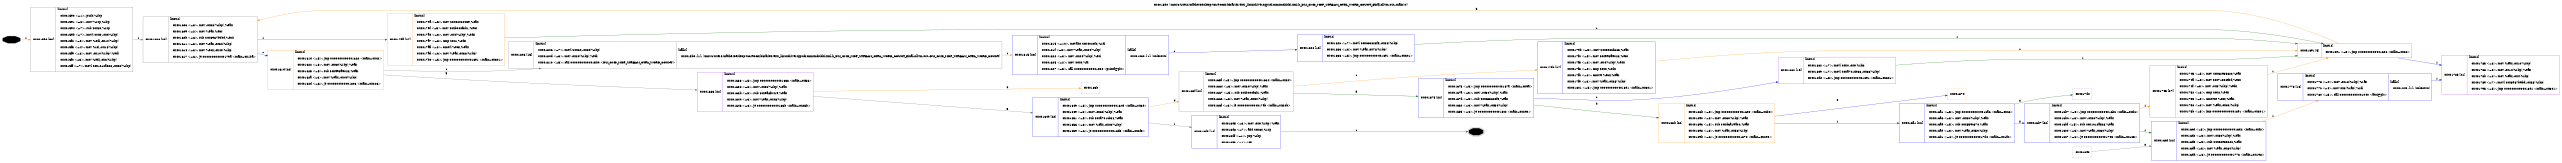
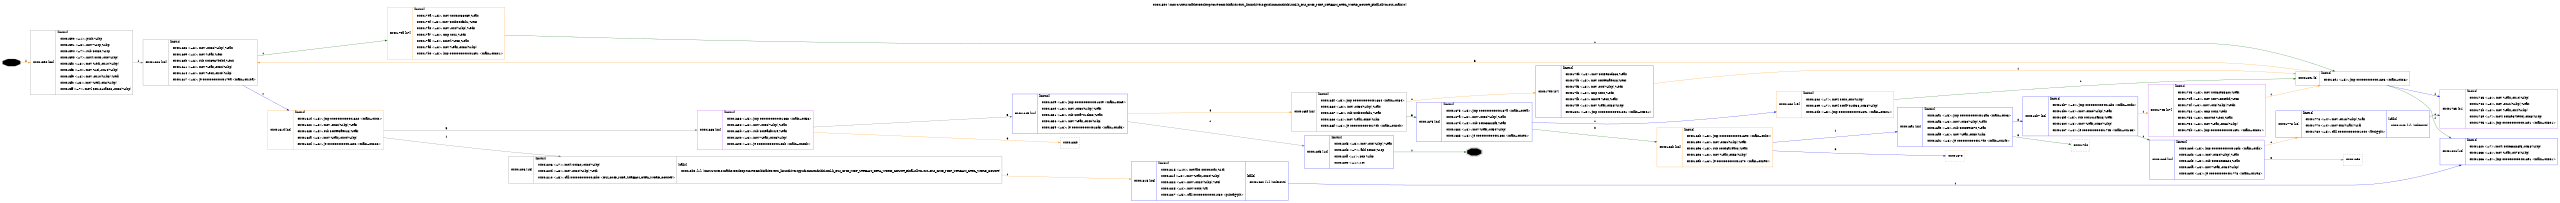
edge "0x40182c [15]" -> "0x4018e1 [5]": reversed
node "0x4018c2 [19]": color purple -> darkorange
edge "0x4016e3" -> "0x4016cd [22]": reversed
